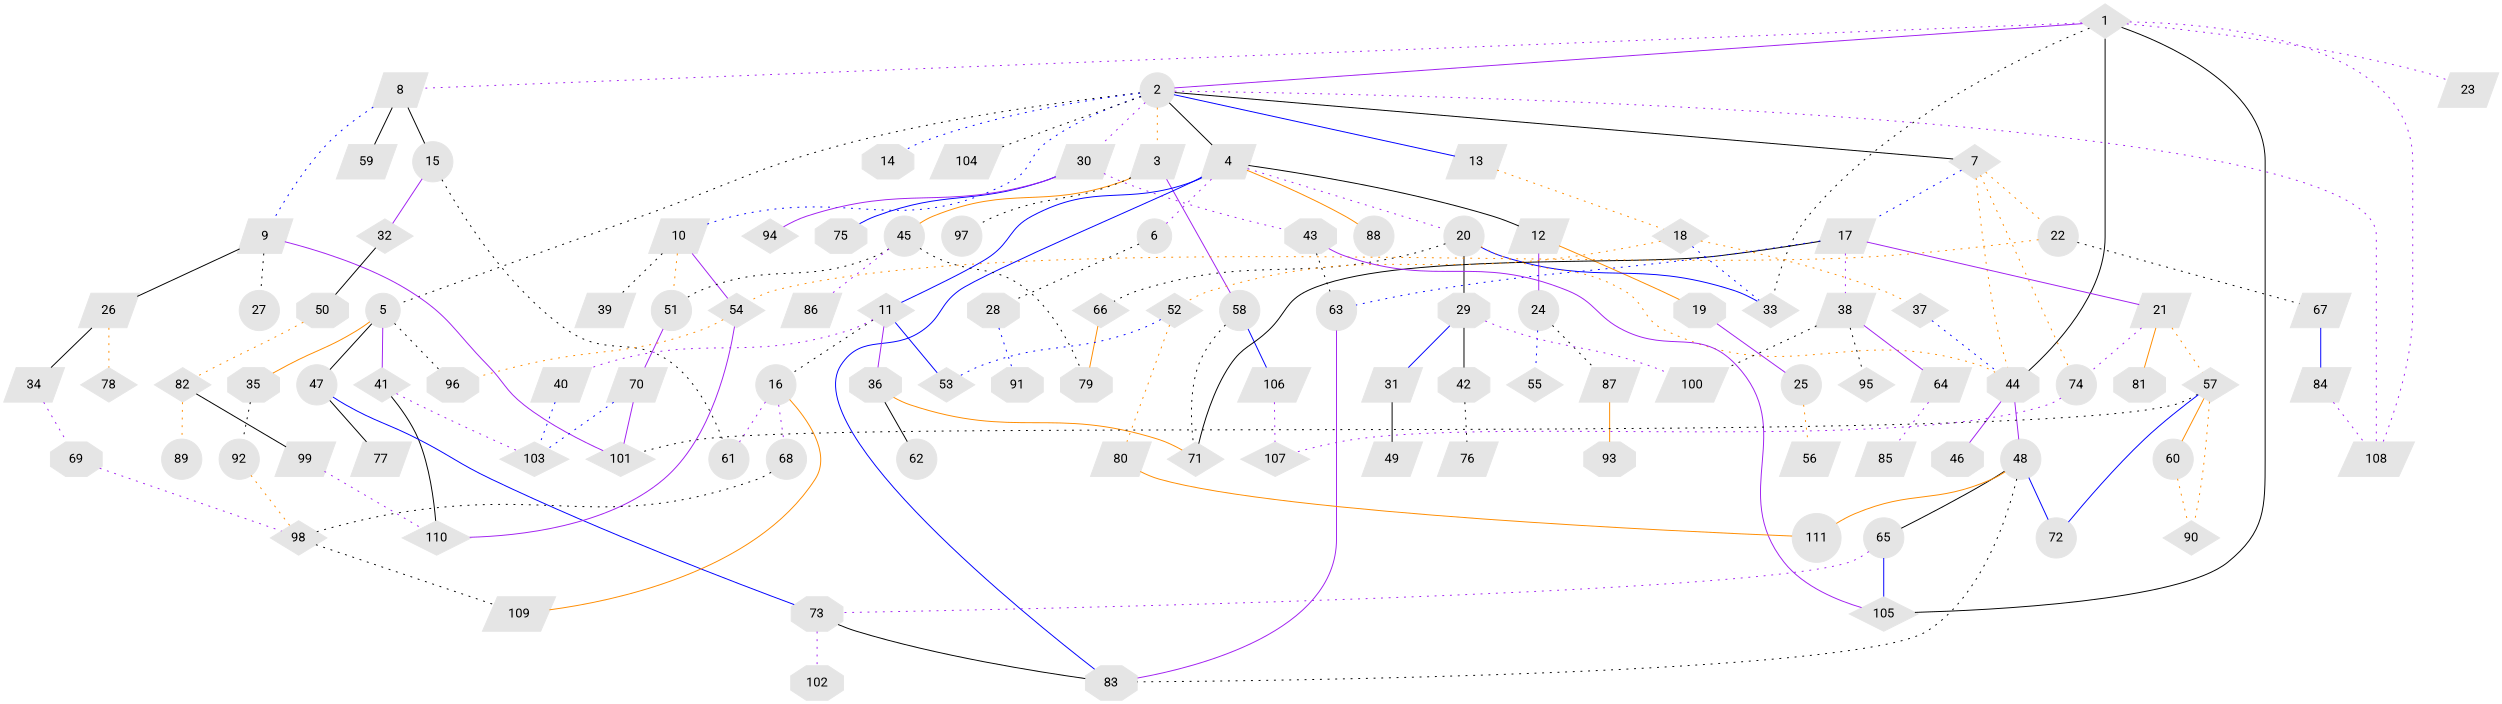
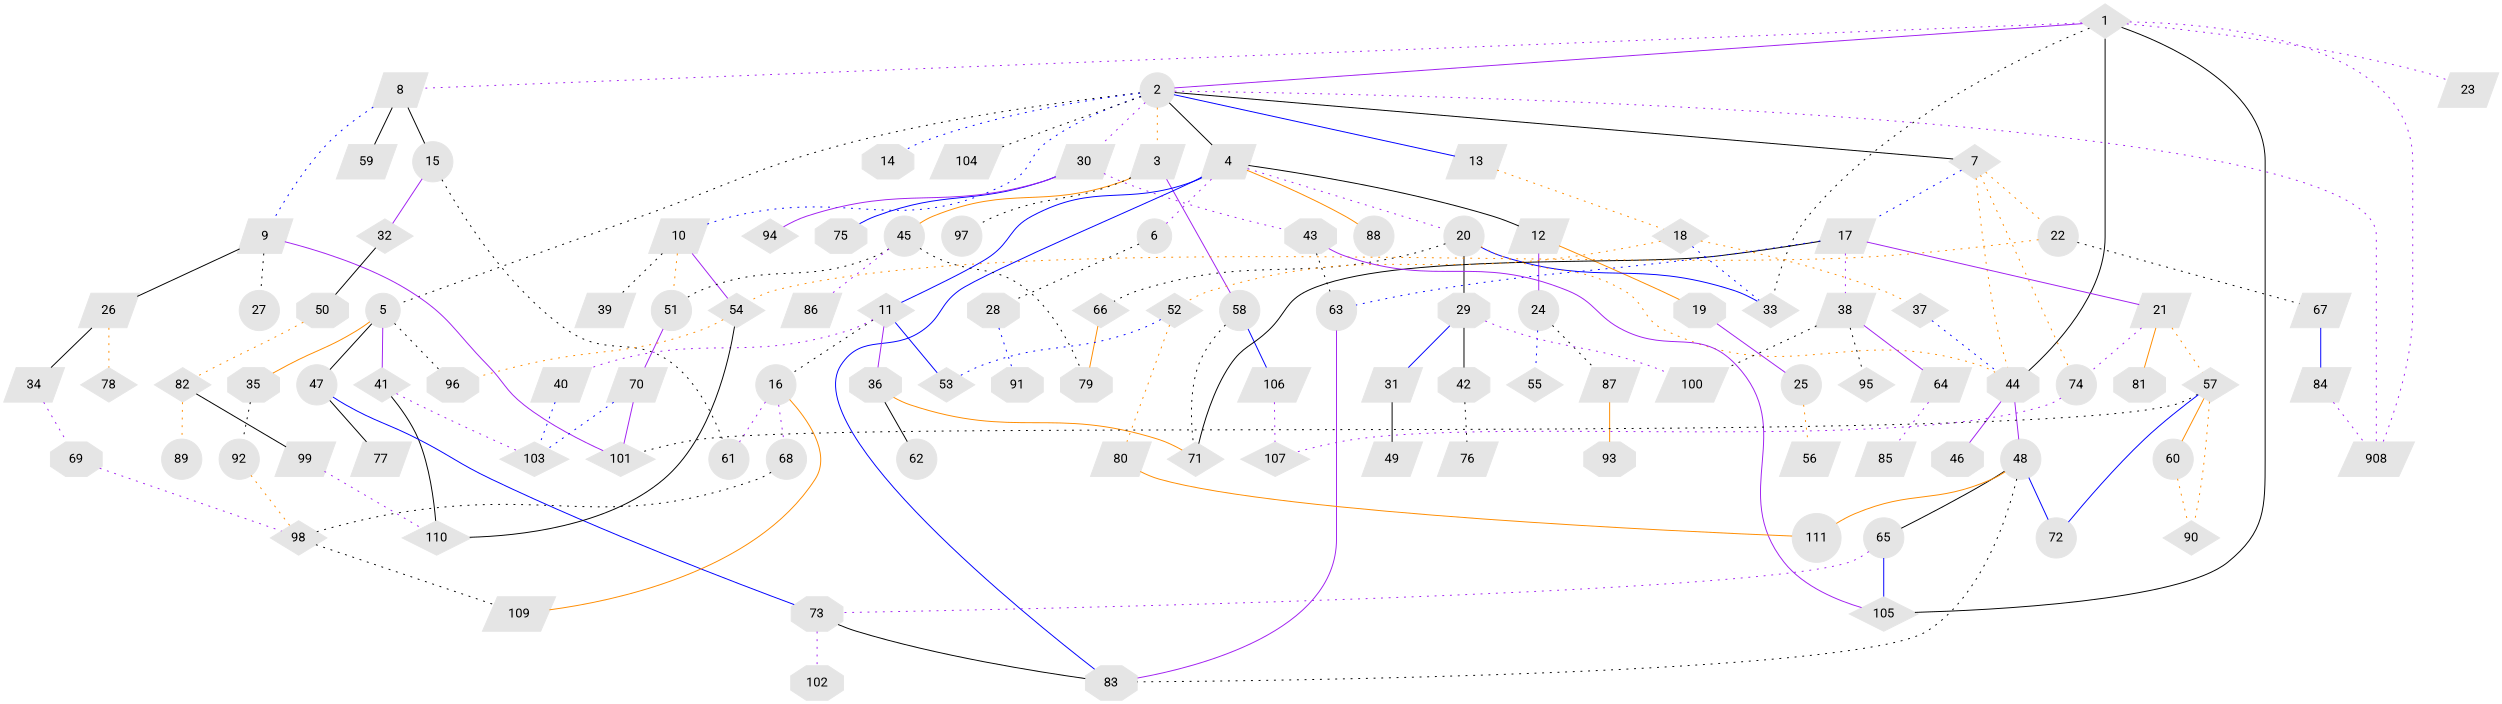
node "108": label "108" -> "908"
edge "54" -- "110": color purple -> black
